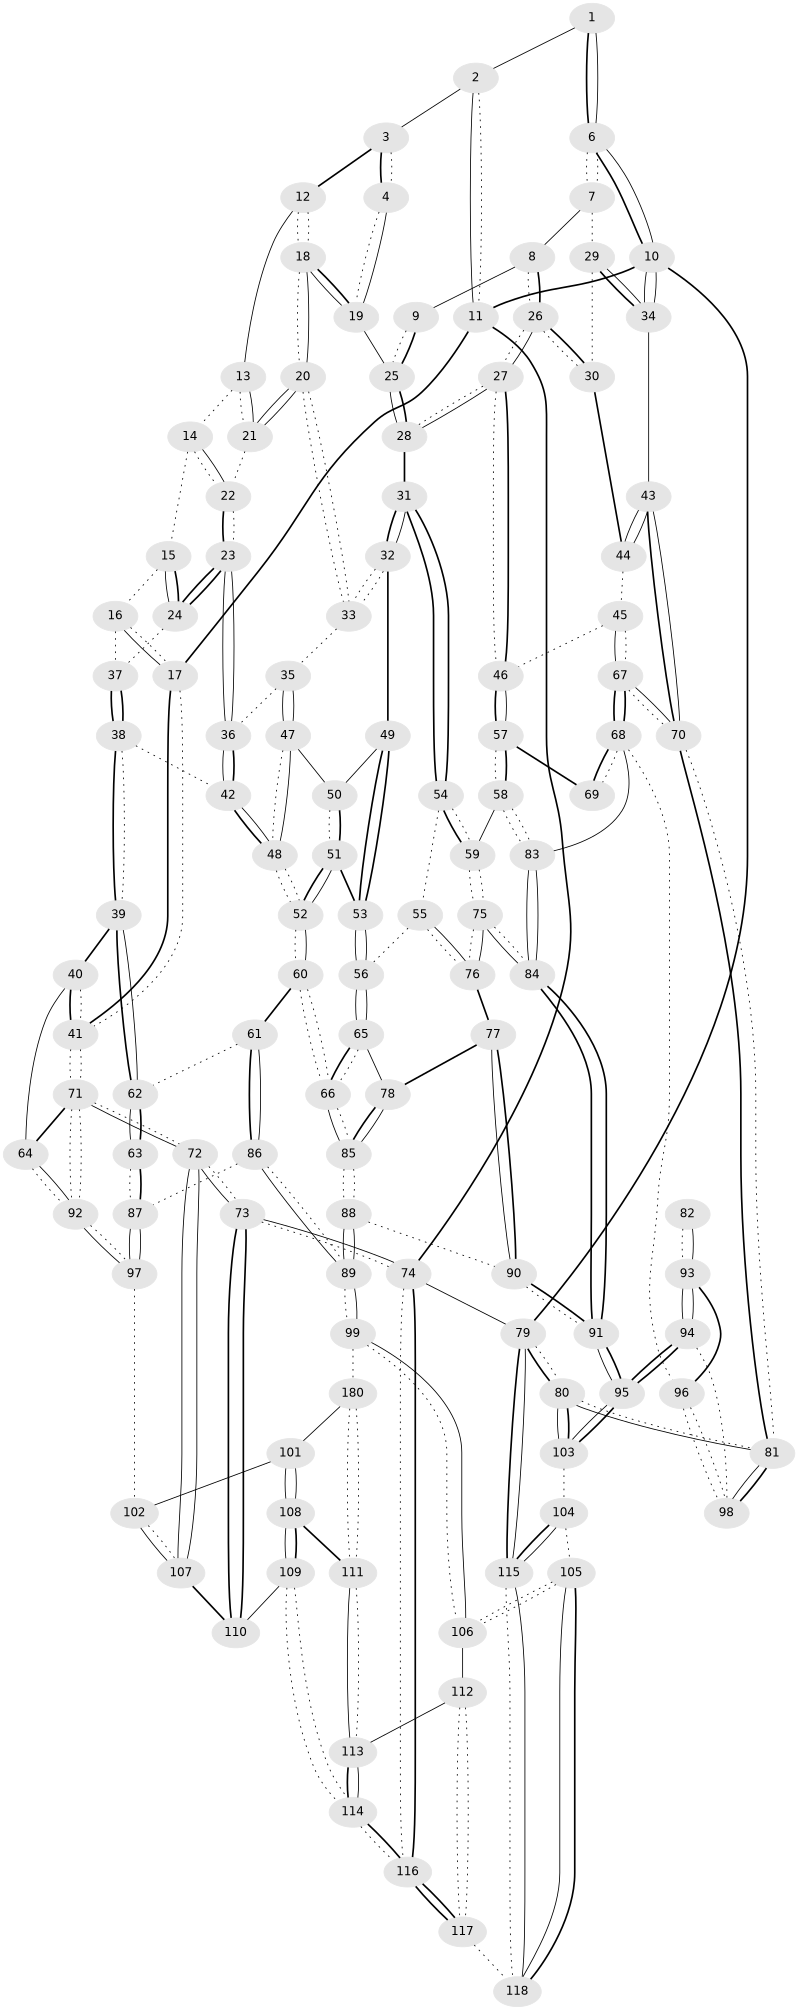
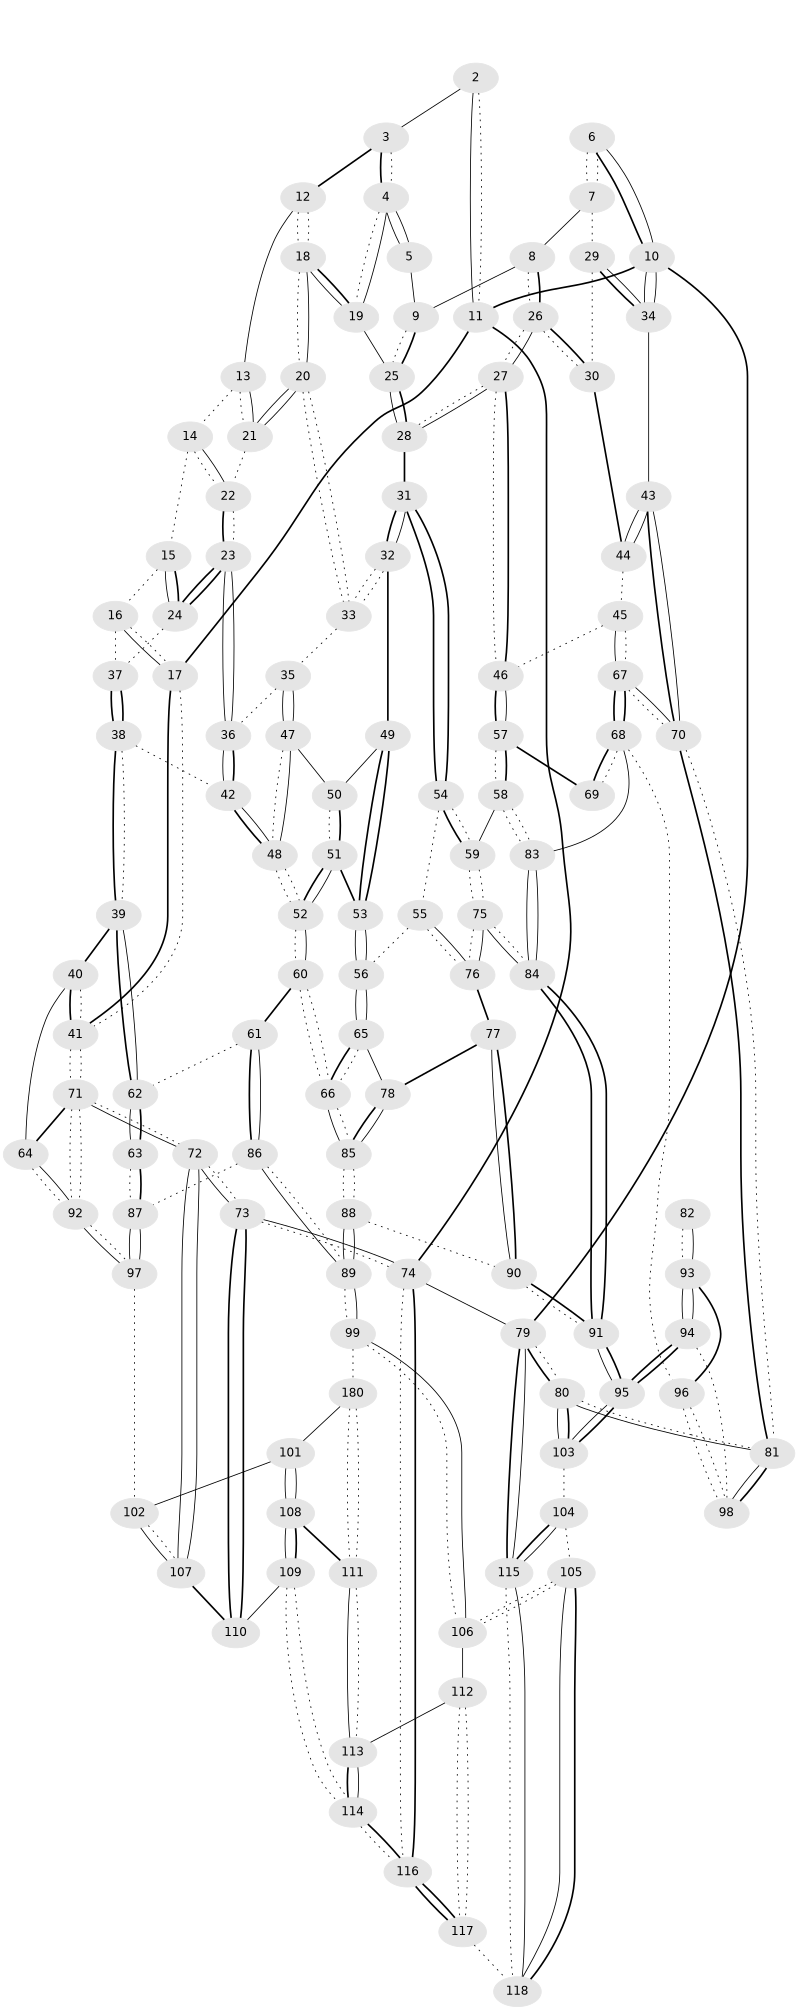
node "1": removed
node "5": added
